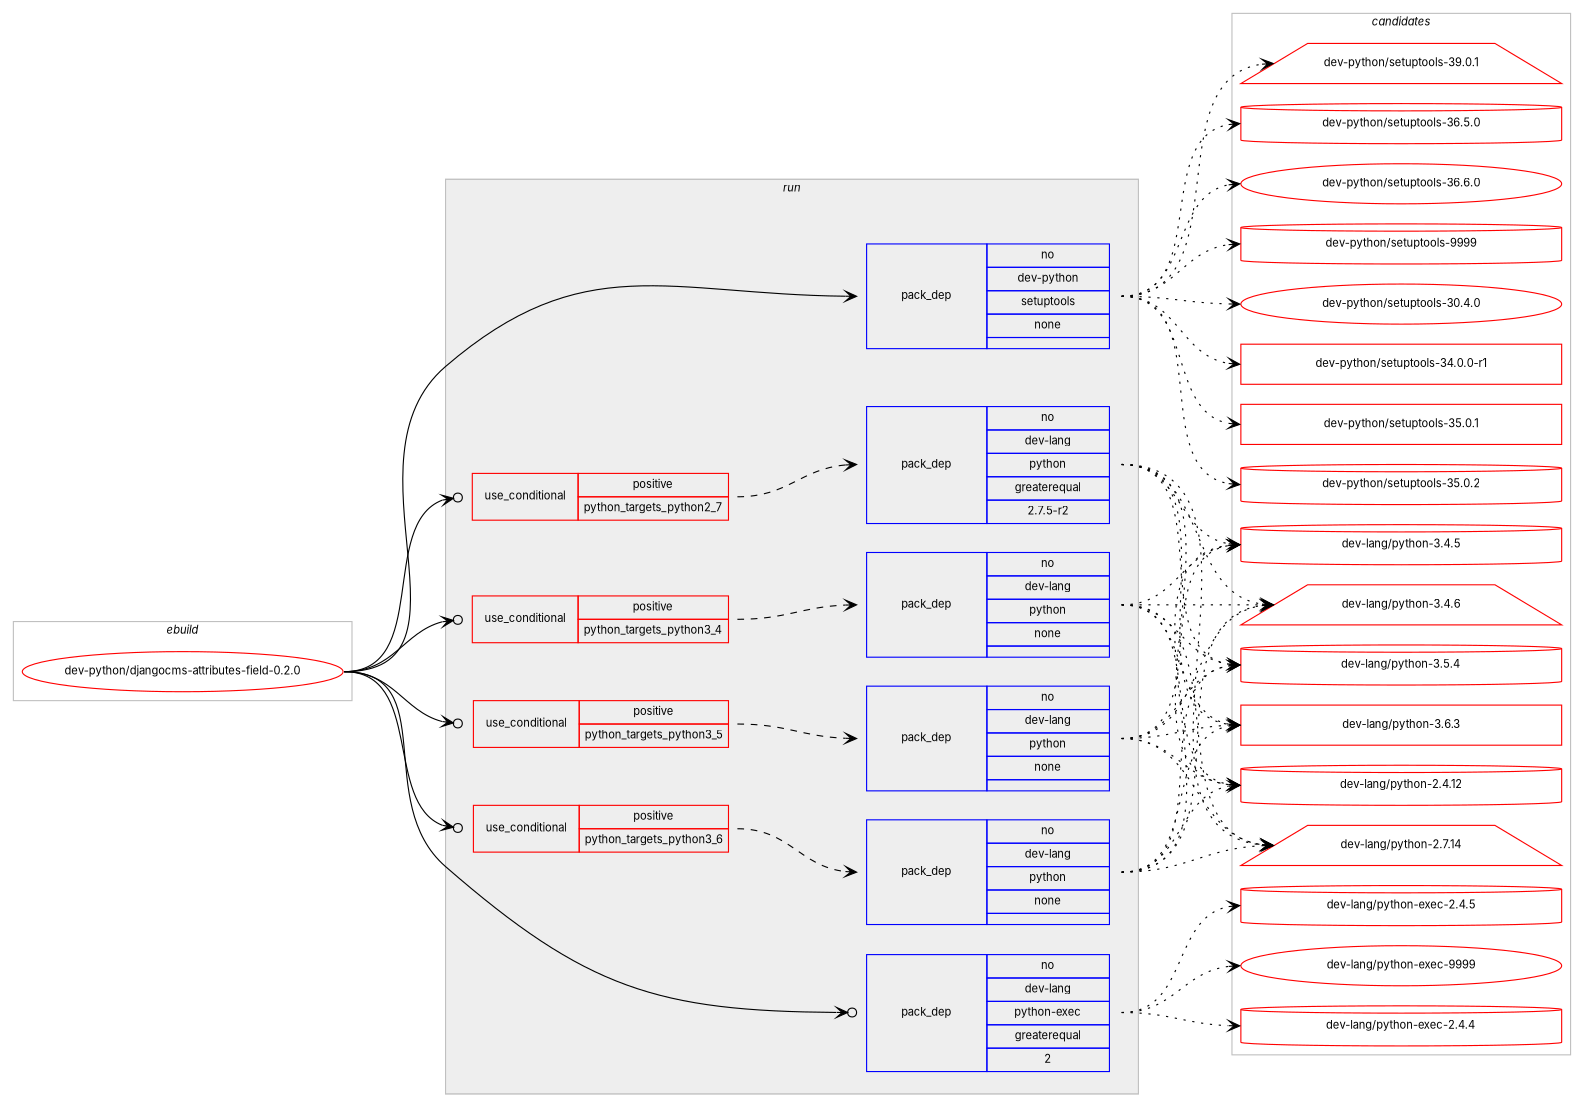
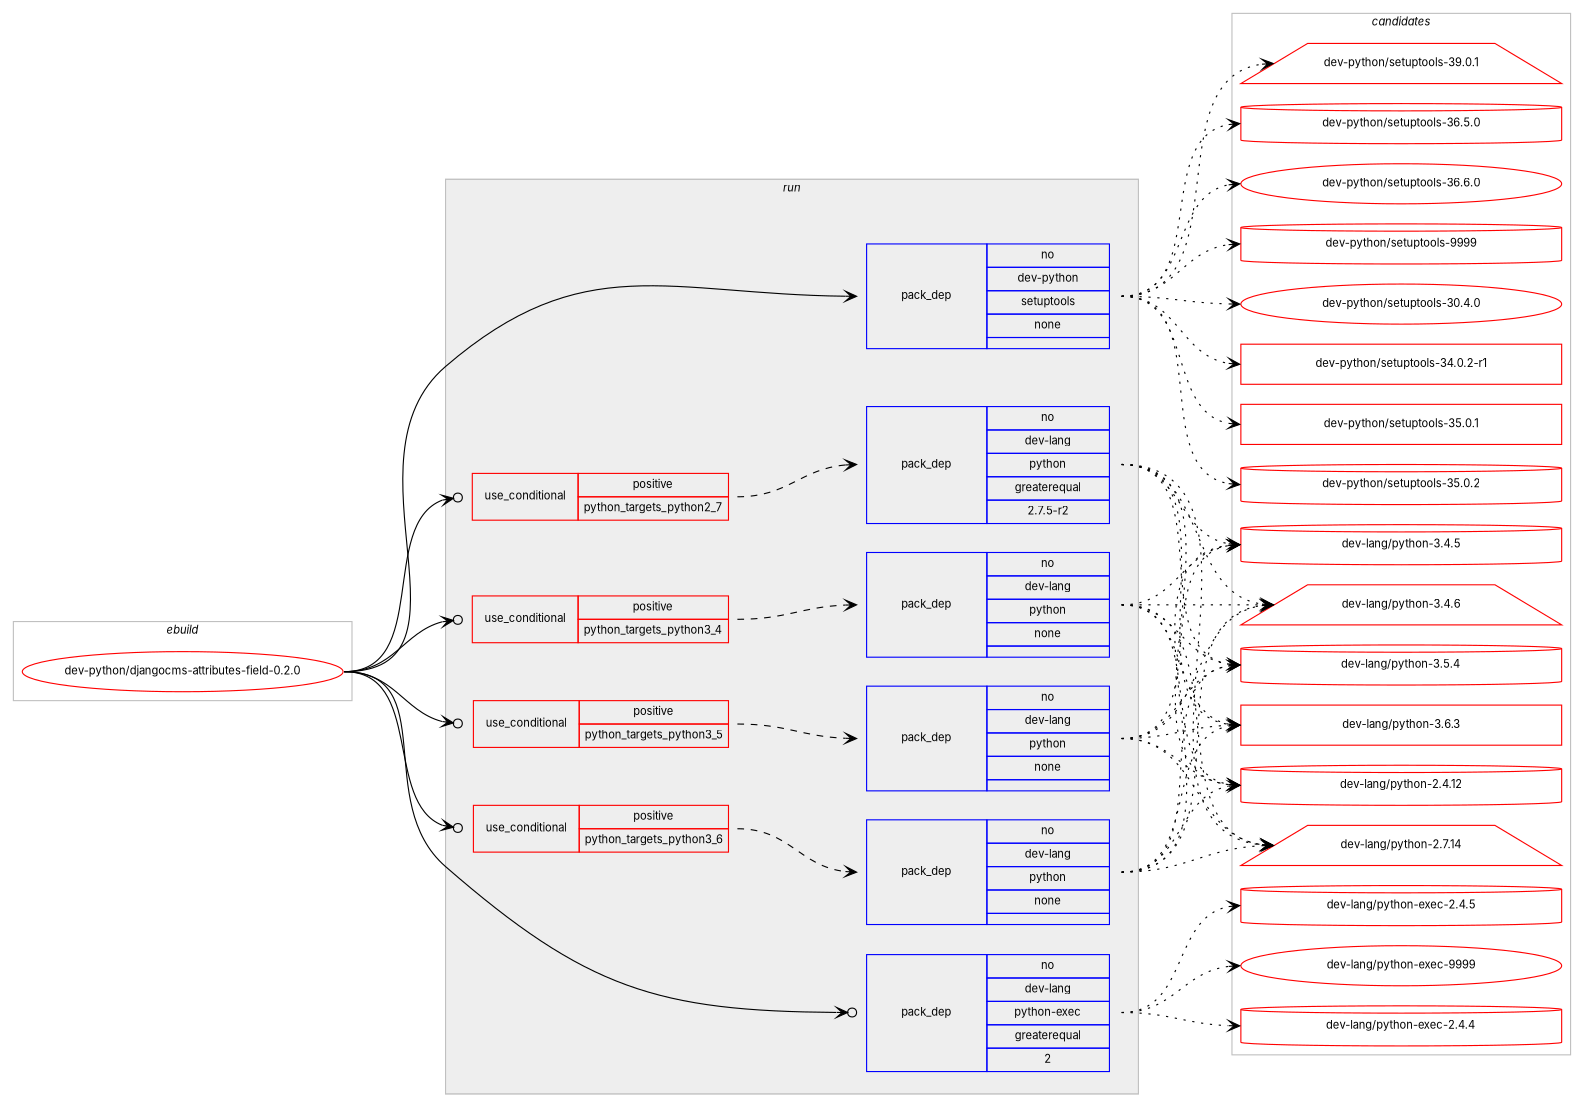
node "dev-python/setuptools-34.0.0-r1": label "dev-python/setuptools-34.0.0-r1" -> "dev-python/setuptools-34.0.2-r1"
